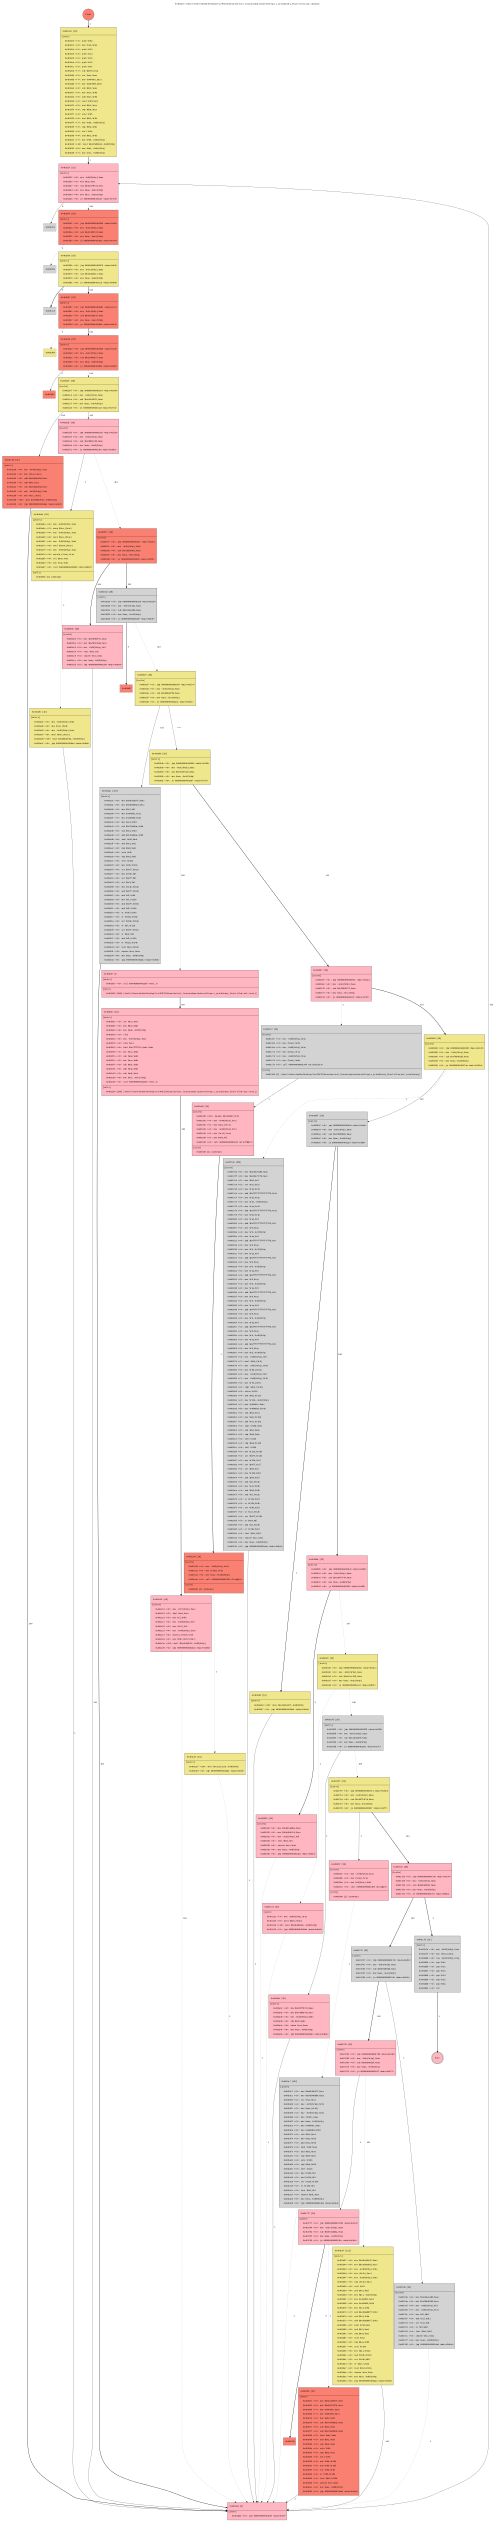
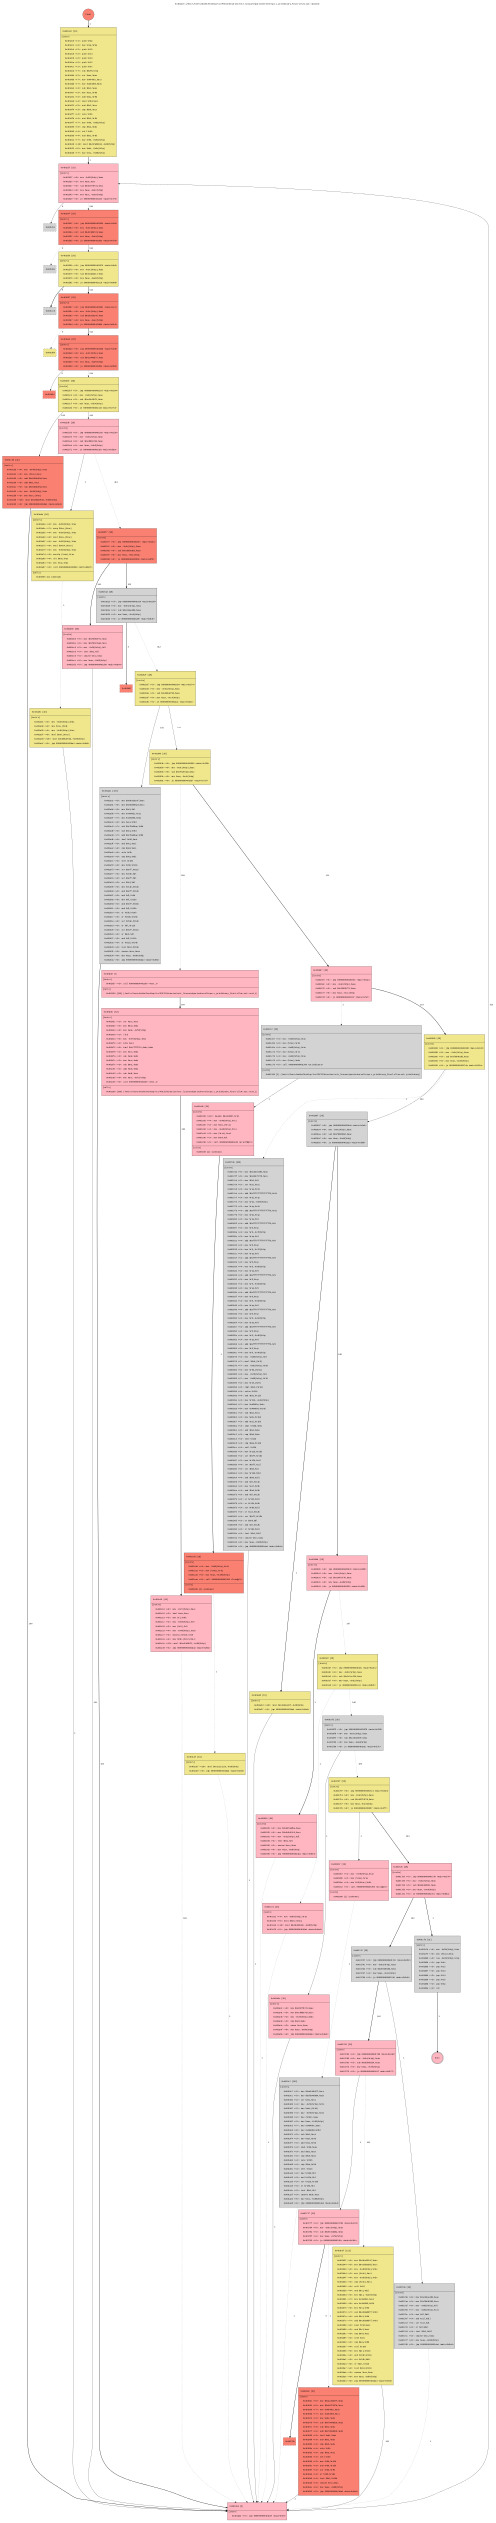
edge "0x40154f [28]" -> "0x40156b [28]": added, label "514"
